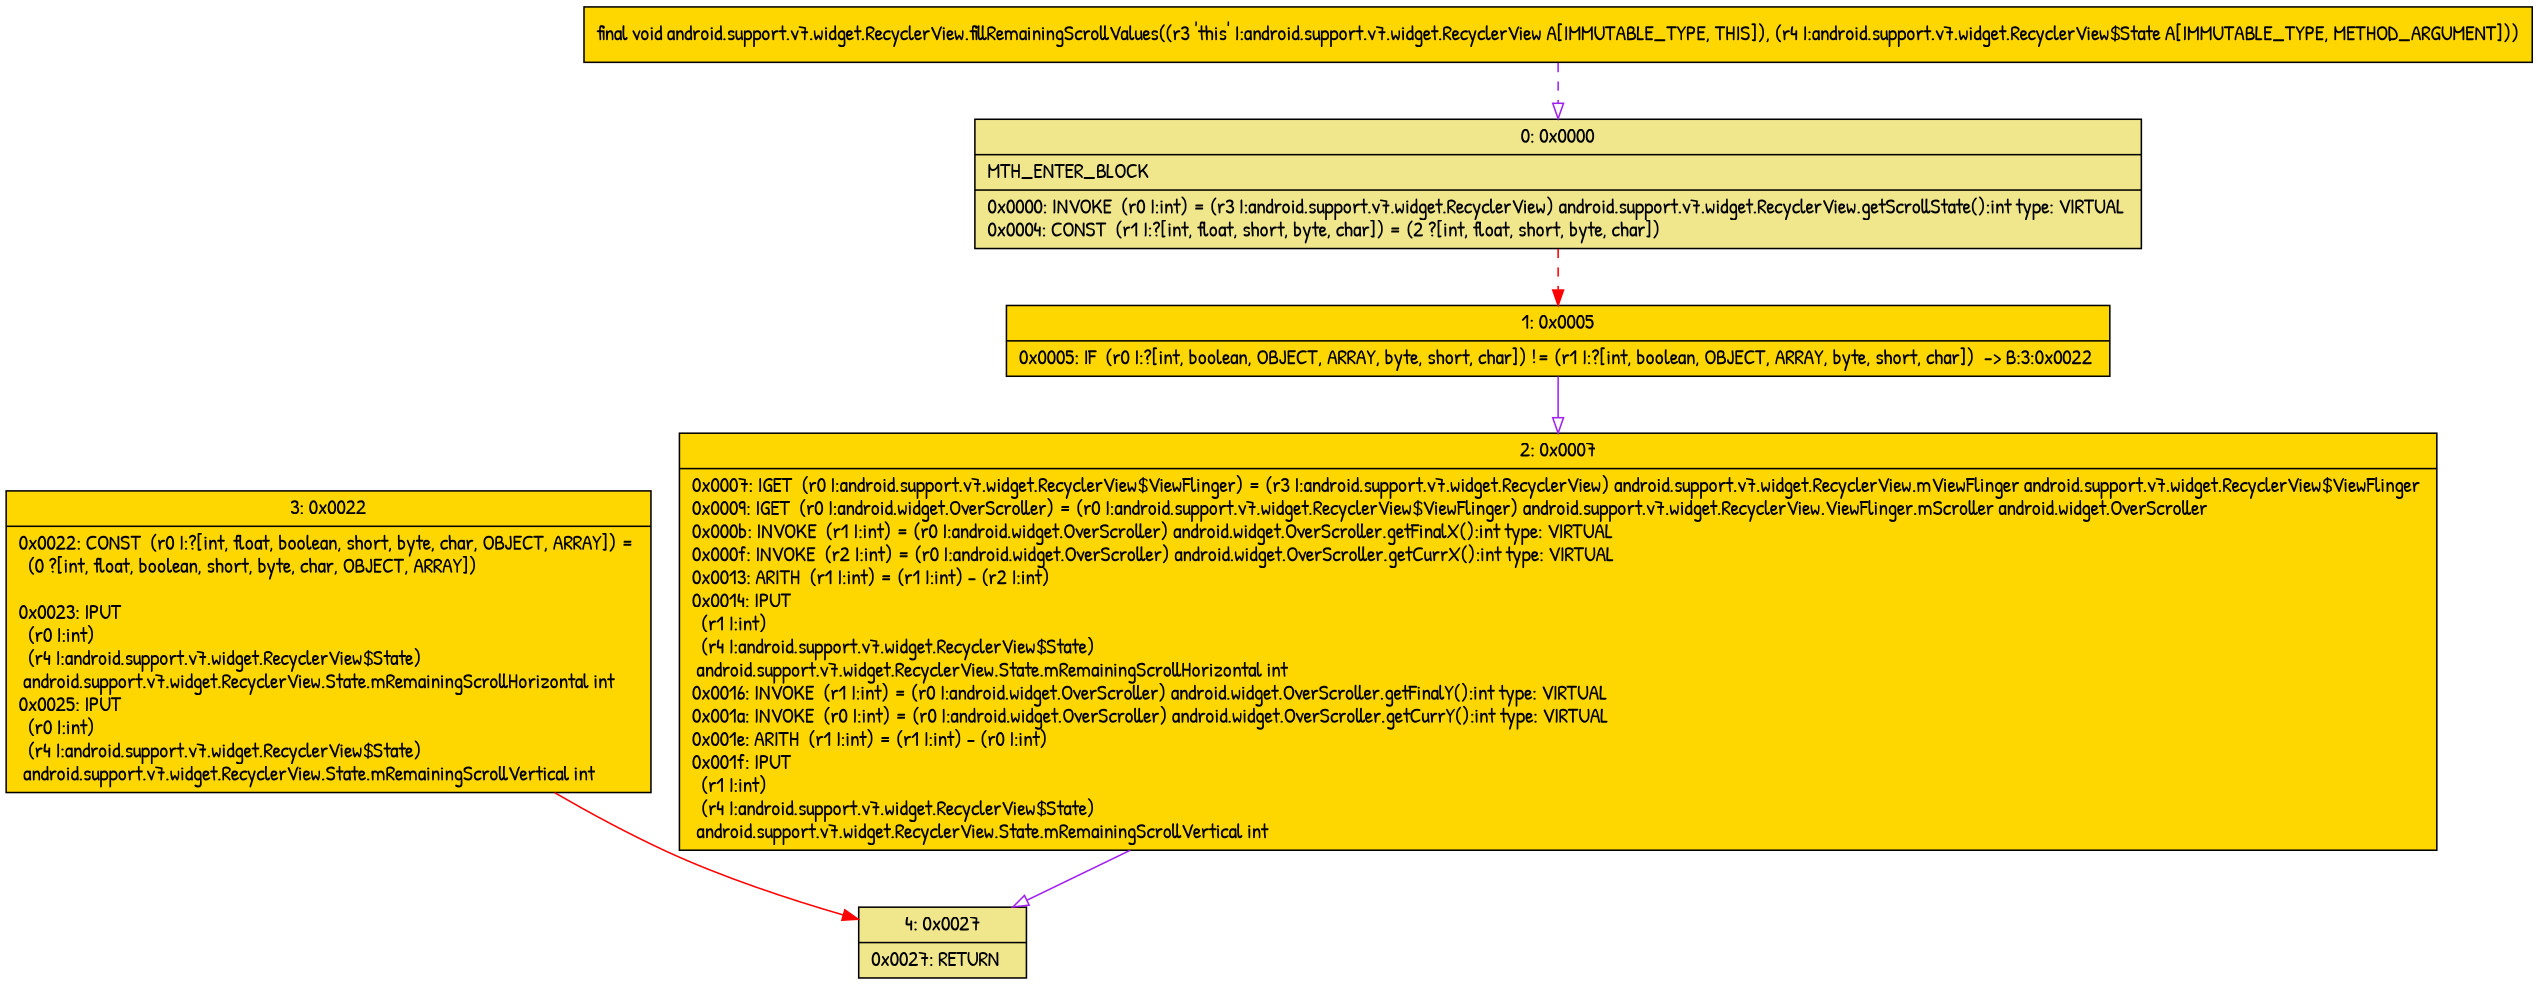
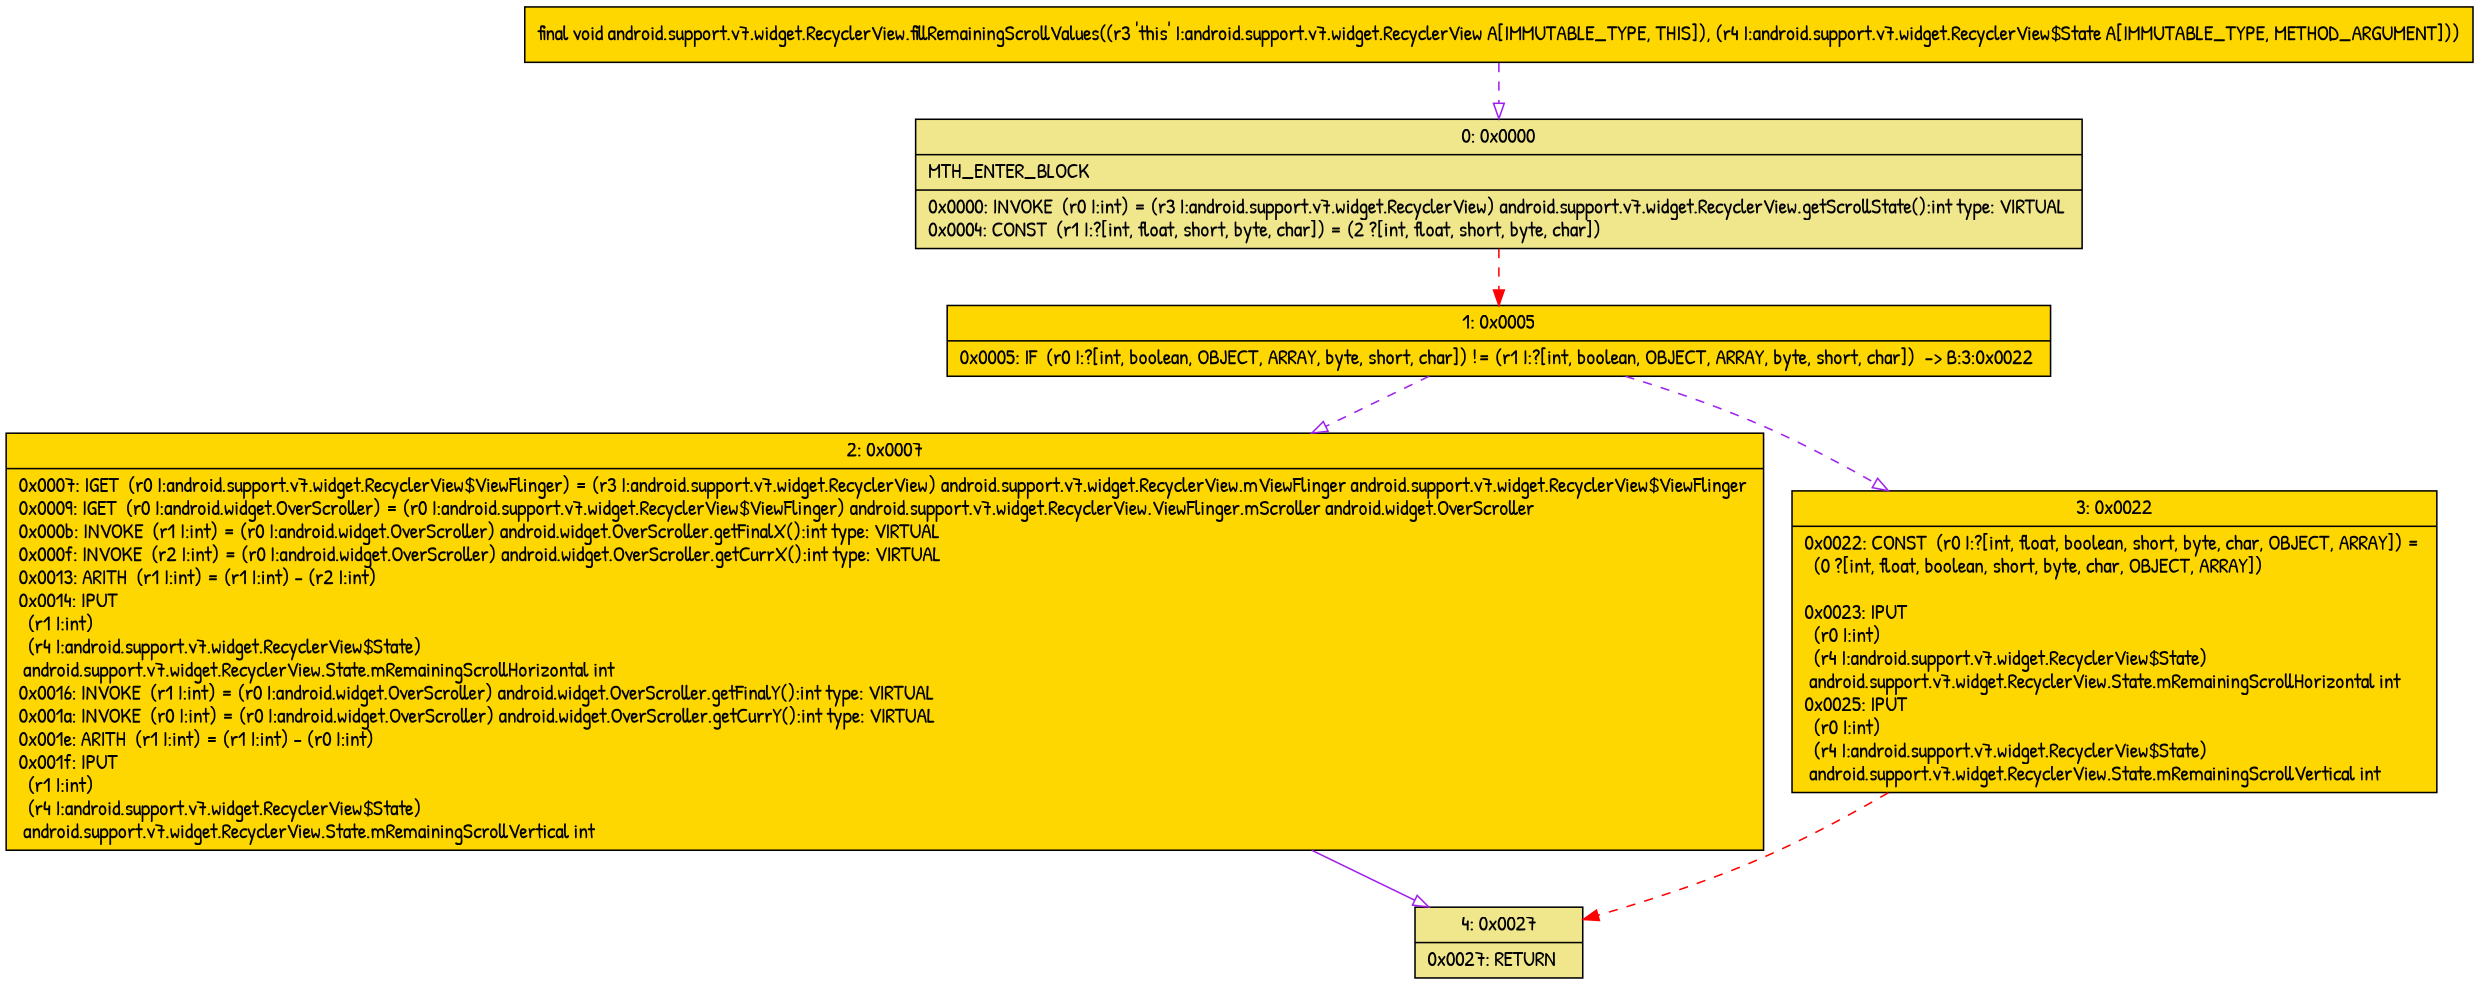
edge "1: 0x0005" -> "2: 0x0007": style solid -> dashed
edge "1: 0x0005" -> "3: 0x0022": added
edge "3: 0x0022" -> "4: 0x0027": style solid -> dashed
